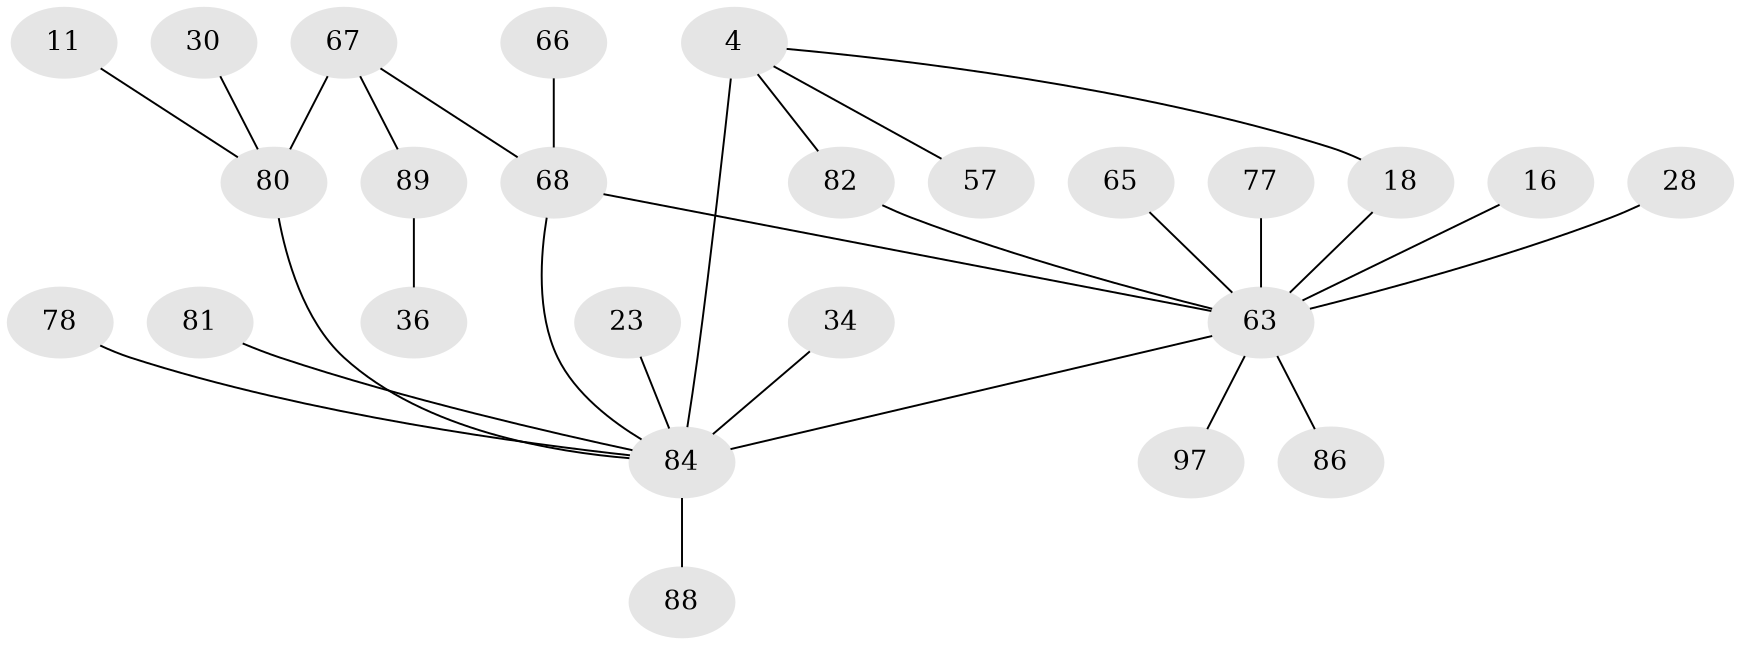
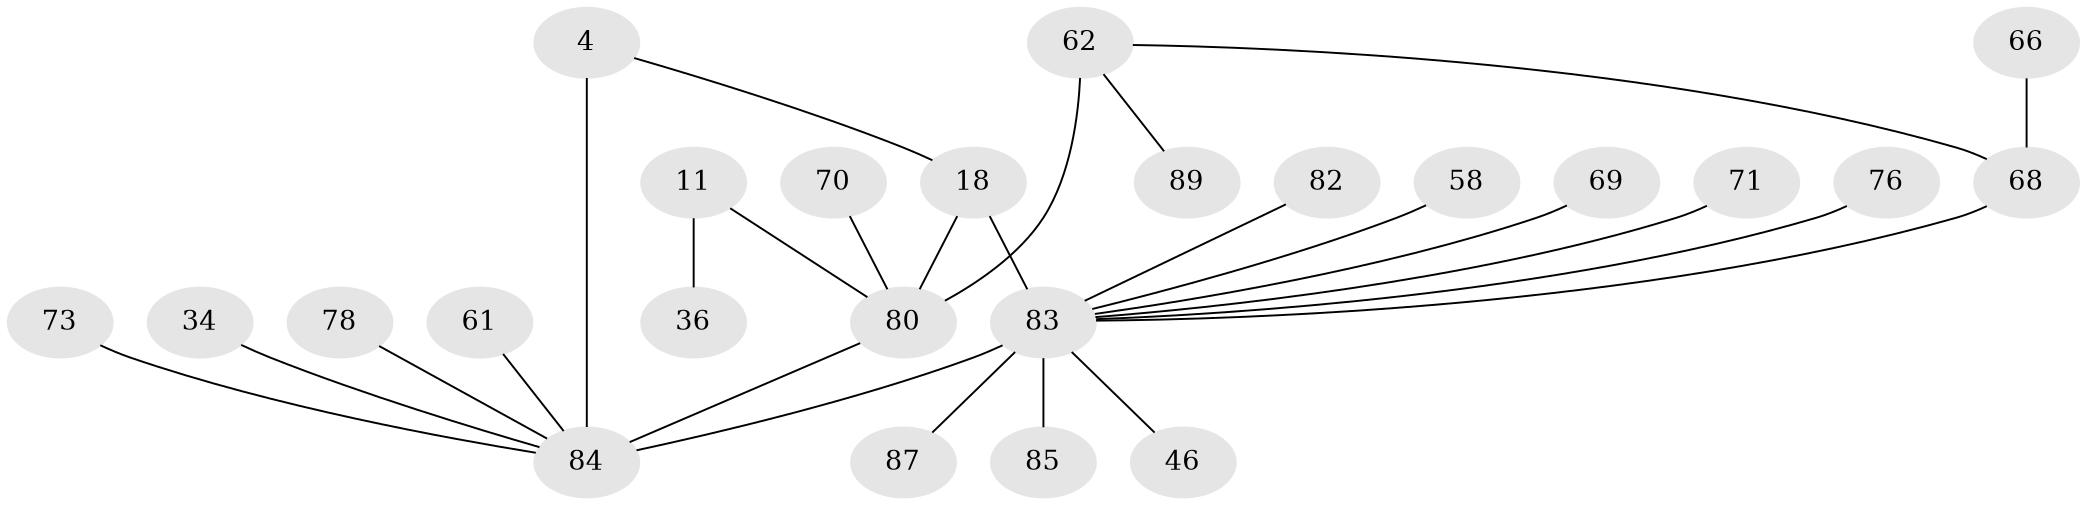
node "30": label "30" -> "70"
node "67": label "67" -> "62"
edge "4" -- "82": removed
node "57": removed
node "65": label "65" -> "69"
node "77": label "77" -> "71"
node "16": label "16" -> "76"
node "28": label "28" -> "58"
edge "89" -- "36": now "11" -- "36"
edge "18" -- "80": added
node "81": label "81" -> "61"
node "23": label "23" -> "73"
node "63": label "63" -> "83"
edge "68" -- "84": removed
node "85": added
node "97": label "97" -> "87"
node "86": label "86" -> "46"
node "88": removed
